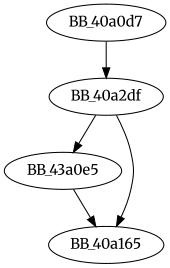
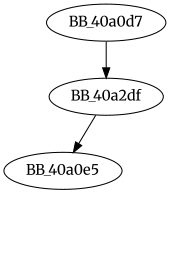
node "BB_43a0e5": label "BB_43a0e5" -> "BB_40a0e5"
node "BB_40a165": removed
